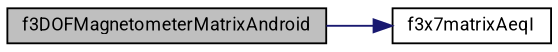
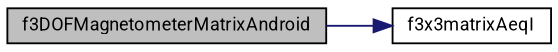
node "f3x7matrixAeqI": label "f3x7matrixAeqI" -> "f3x3matrixAeqI"
